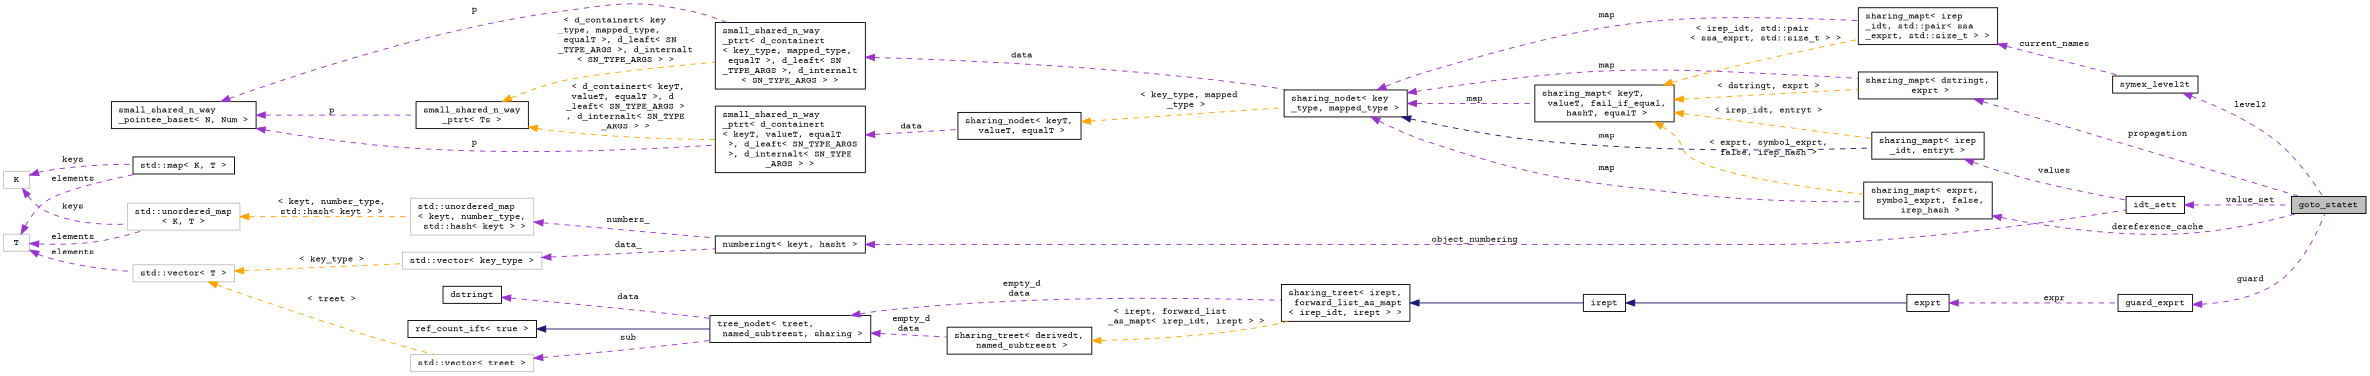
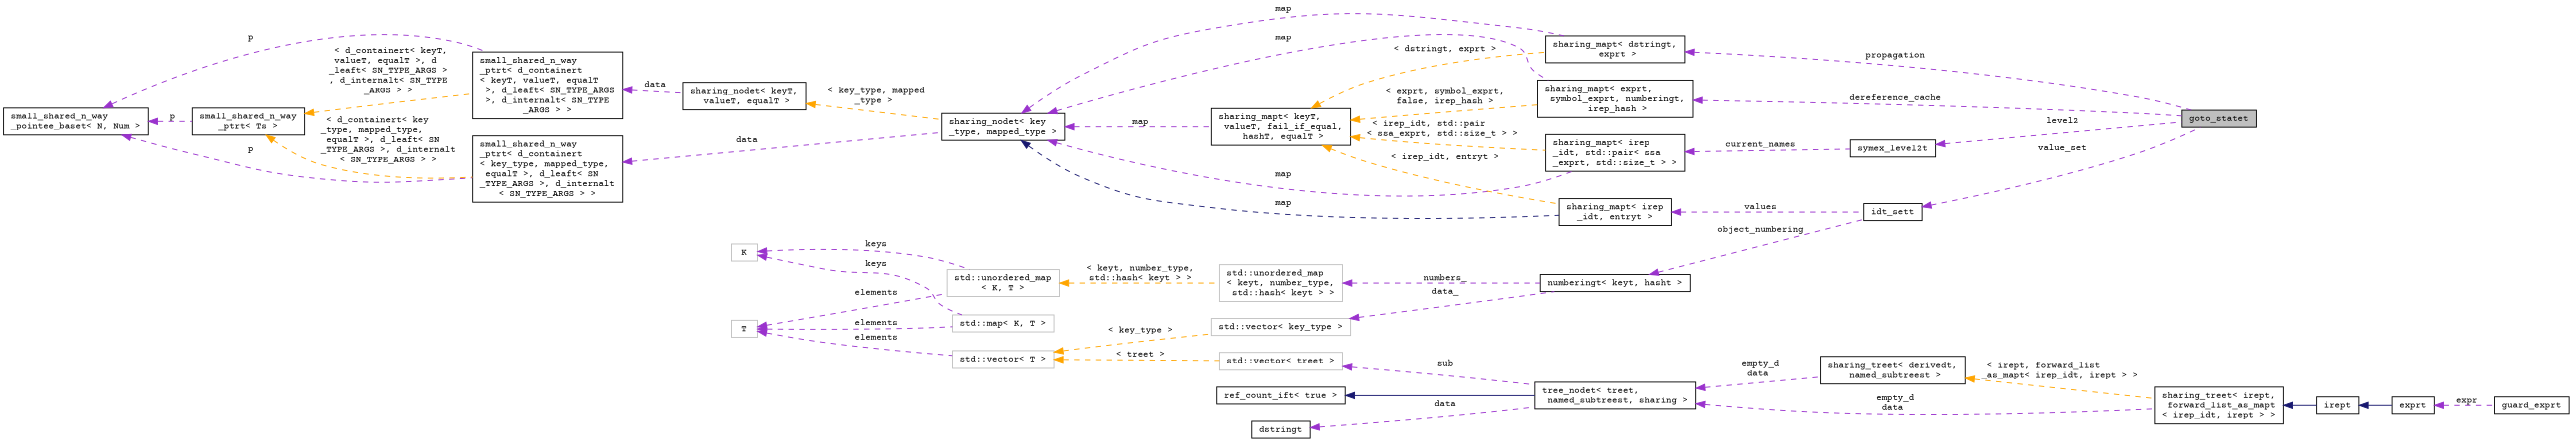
node "std::map< K, T >": color black -> grey75
node "sharing_mapt< exprt, symbol_exprt, false, irep_hash >": label "sharing_mapt< exprt, symbol_exprt, false, irep_hash >" -> "sharing_mapt< exprt, symbol_exprt, numberingt, irep_hash >"
edge "goto_statet" -> "guard_exprt": removed, label "guard"
